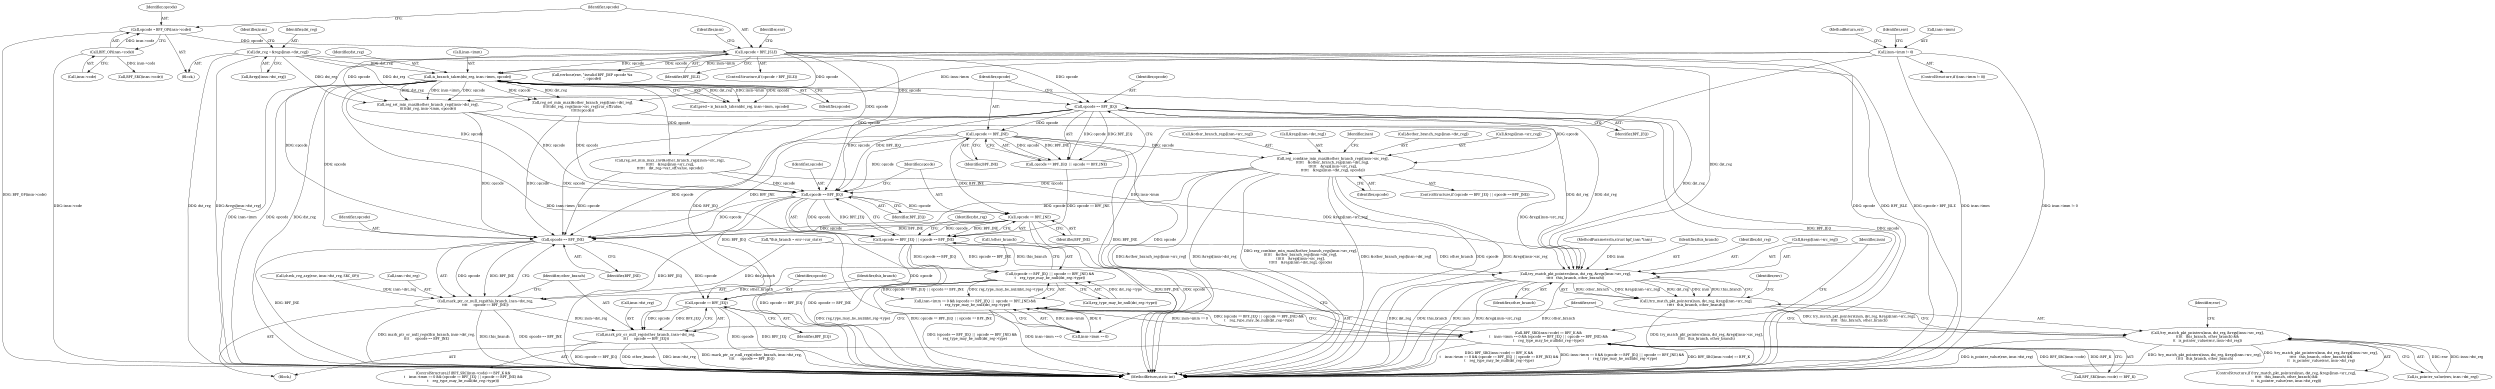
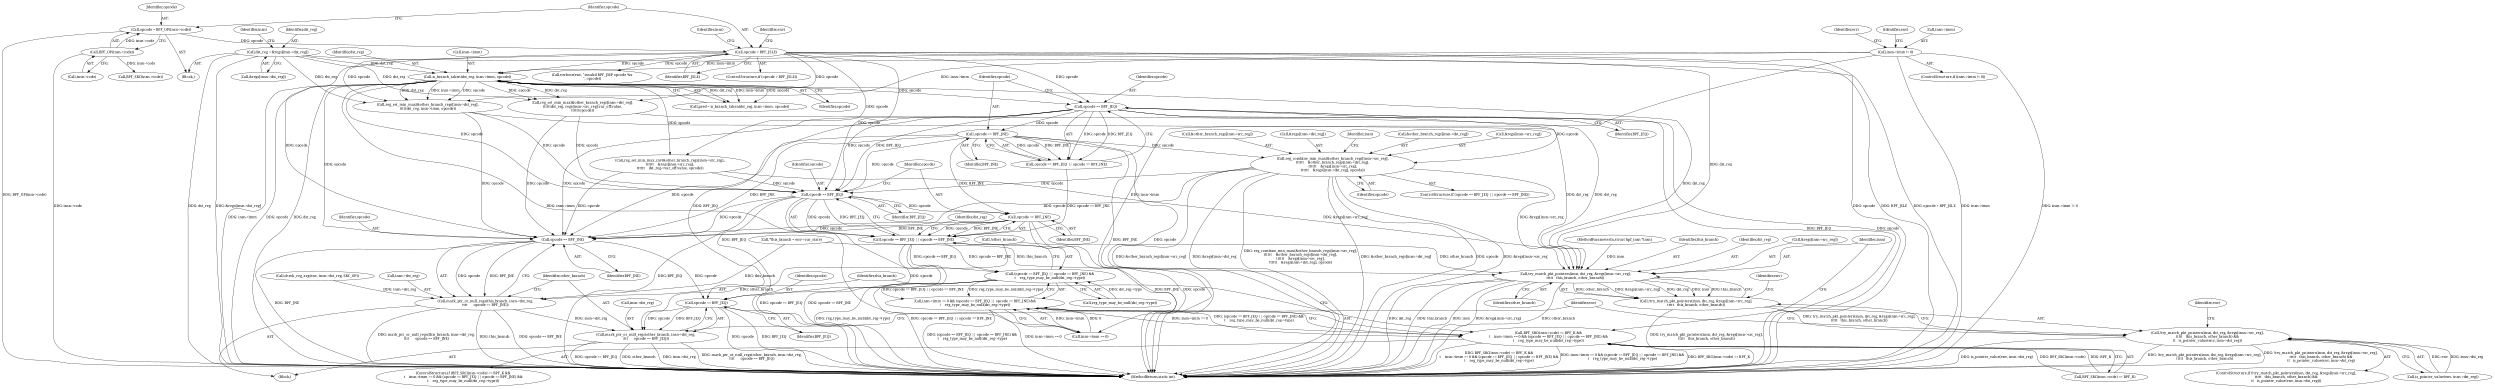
node "(MethodReturn,err)": label "(MethodReturn,err)" -> "(Identifier,err)"
